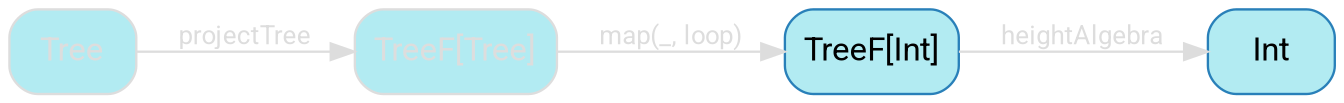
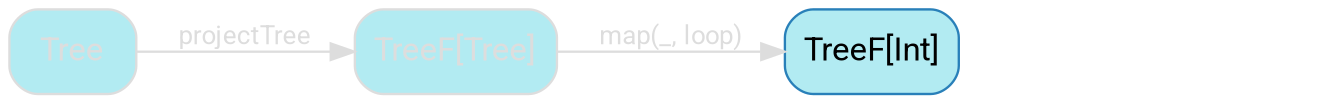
node "Int": removed
